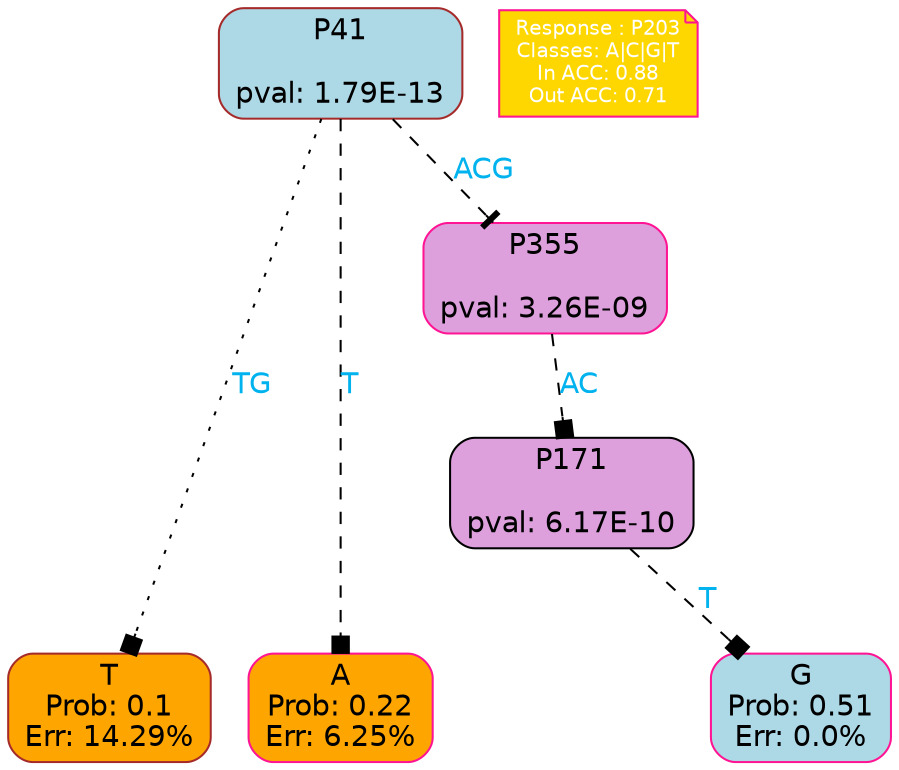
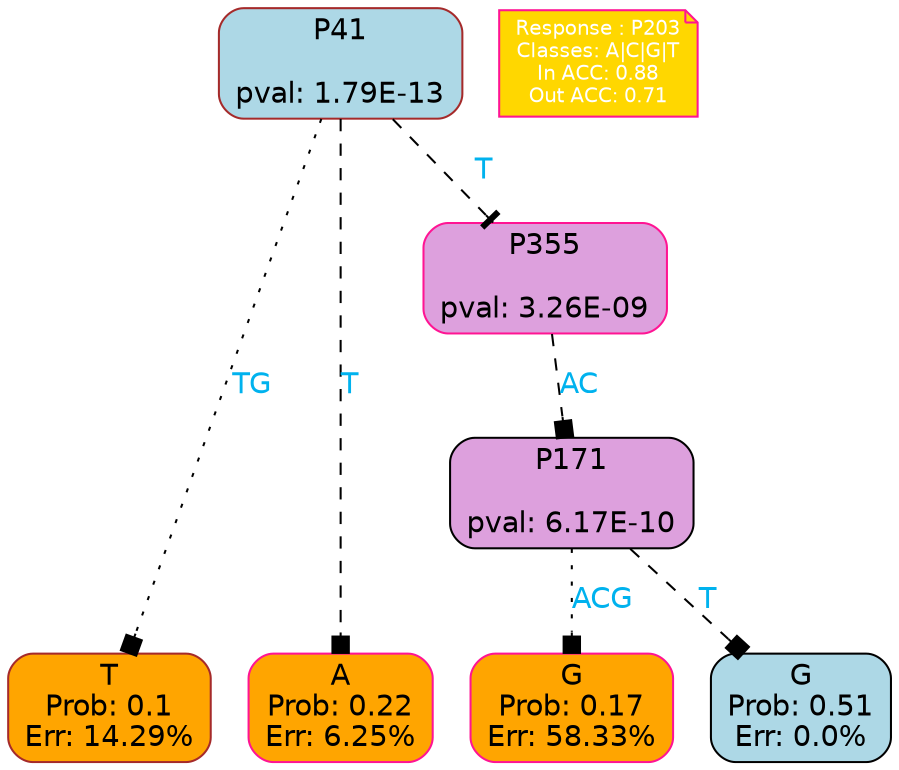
edge "P41 pval: 1.79E-13" -> "P355 pval: 3.26E-09": label "ACG" -> "T"
node "G Prob: 0.17 Err: 58.33%": added
node "G Prob: 0.51 Err: 0.0%": color deeppink -> black
